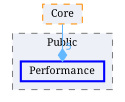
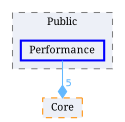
edge "Core" -> "Performance": reversed
